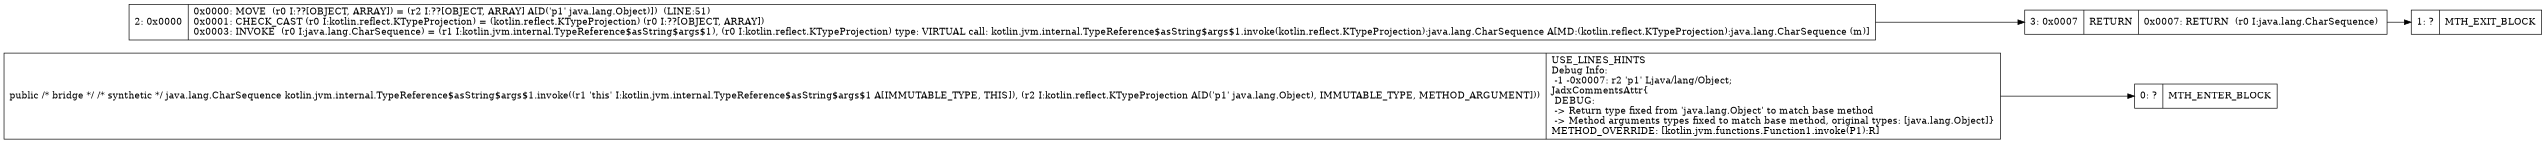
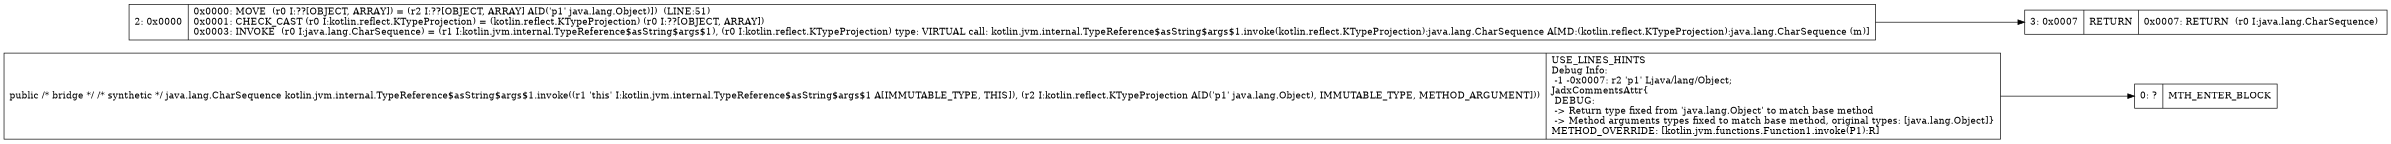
node "1: ?": removed
